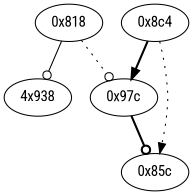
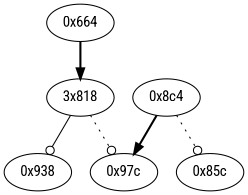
node "0x818": label "0x818" -> "3x818"
node "0x664": added
edge "0x8c4" -> "0x85c": arrowhead normal -> odot
node "4x938": label "4x938" -> "0x938"
edge "0x97c" -> "0x85c": removed
